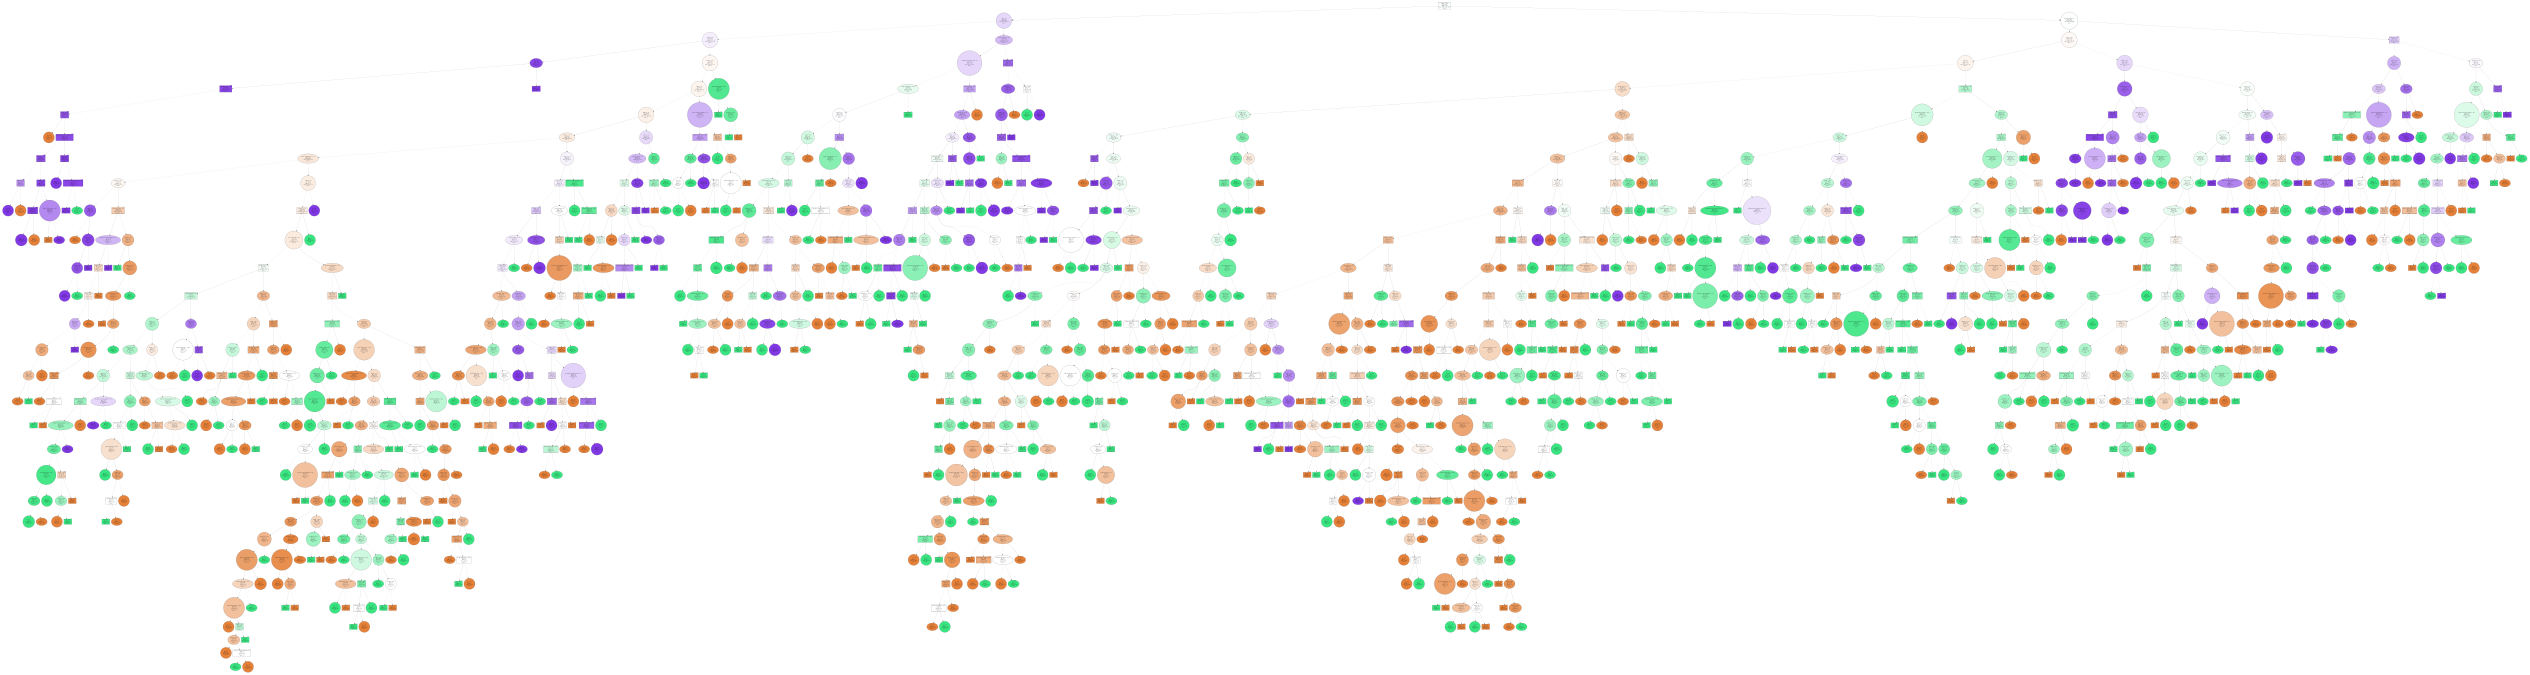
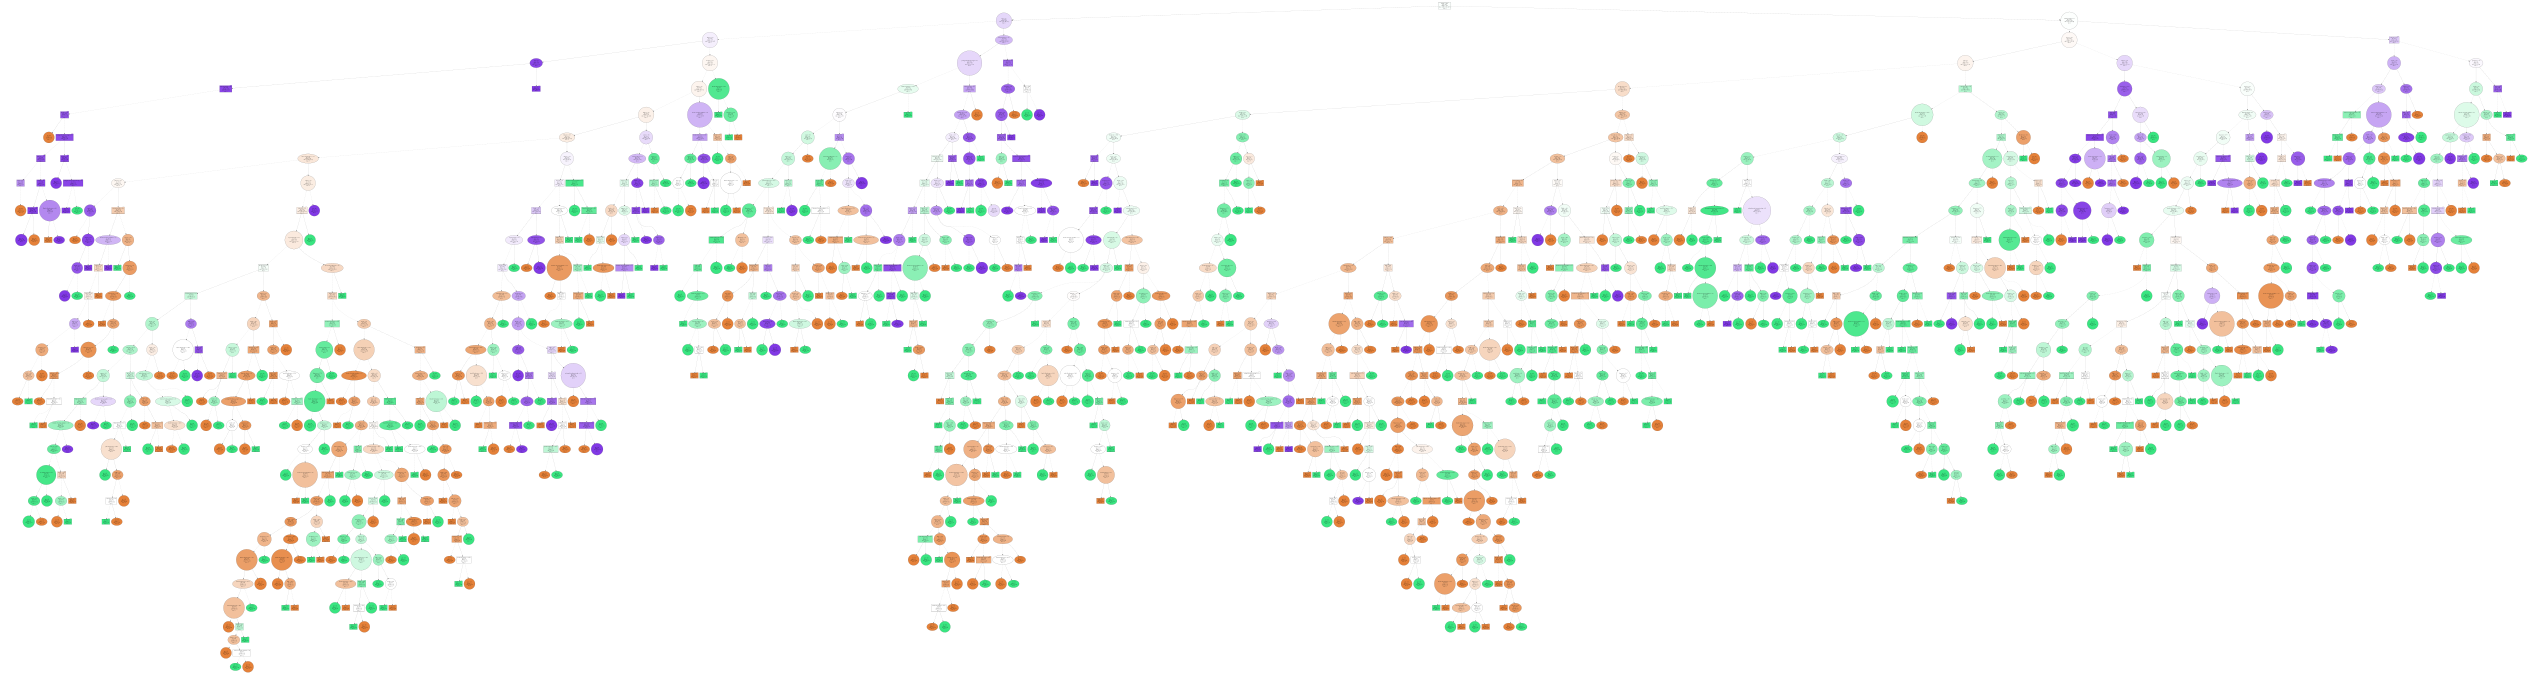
node "gini = 0.0 samples = 4 value = [0, 0, 7] class = i": removed
node "gini = 0.0 samples = 24 value = [0, 0, 40] class = i": fillcolor #8139e5 -> #e8dbfa
node "gini = 0.0 samples = 6 value = [9, 0, 0] class = T": fillcolor #7beeab -> #e58139
